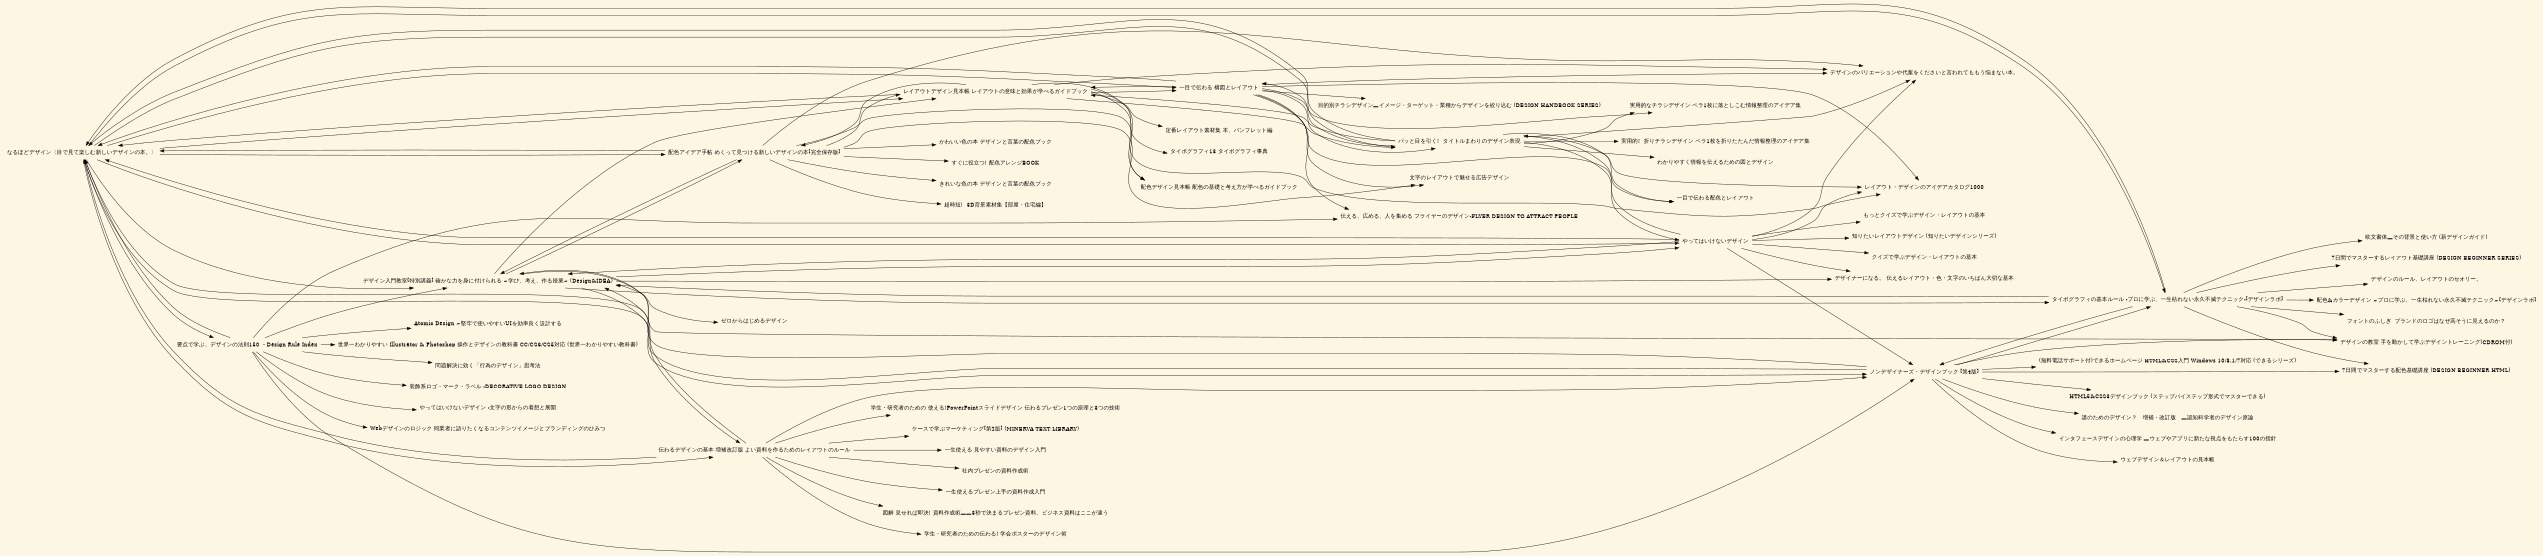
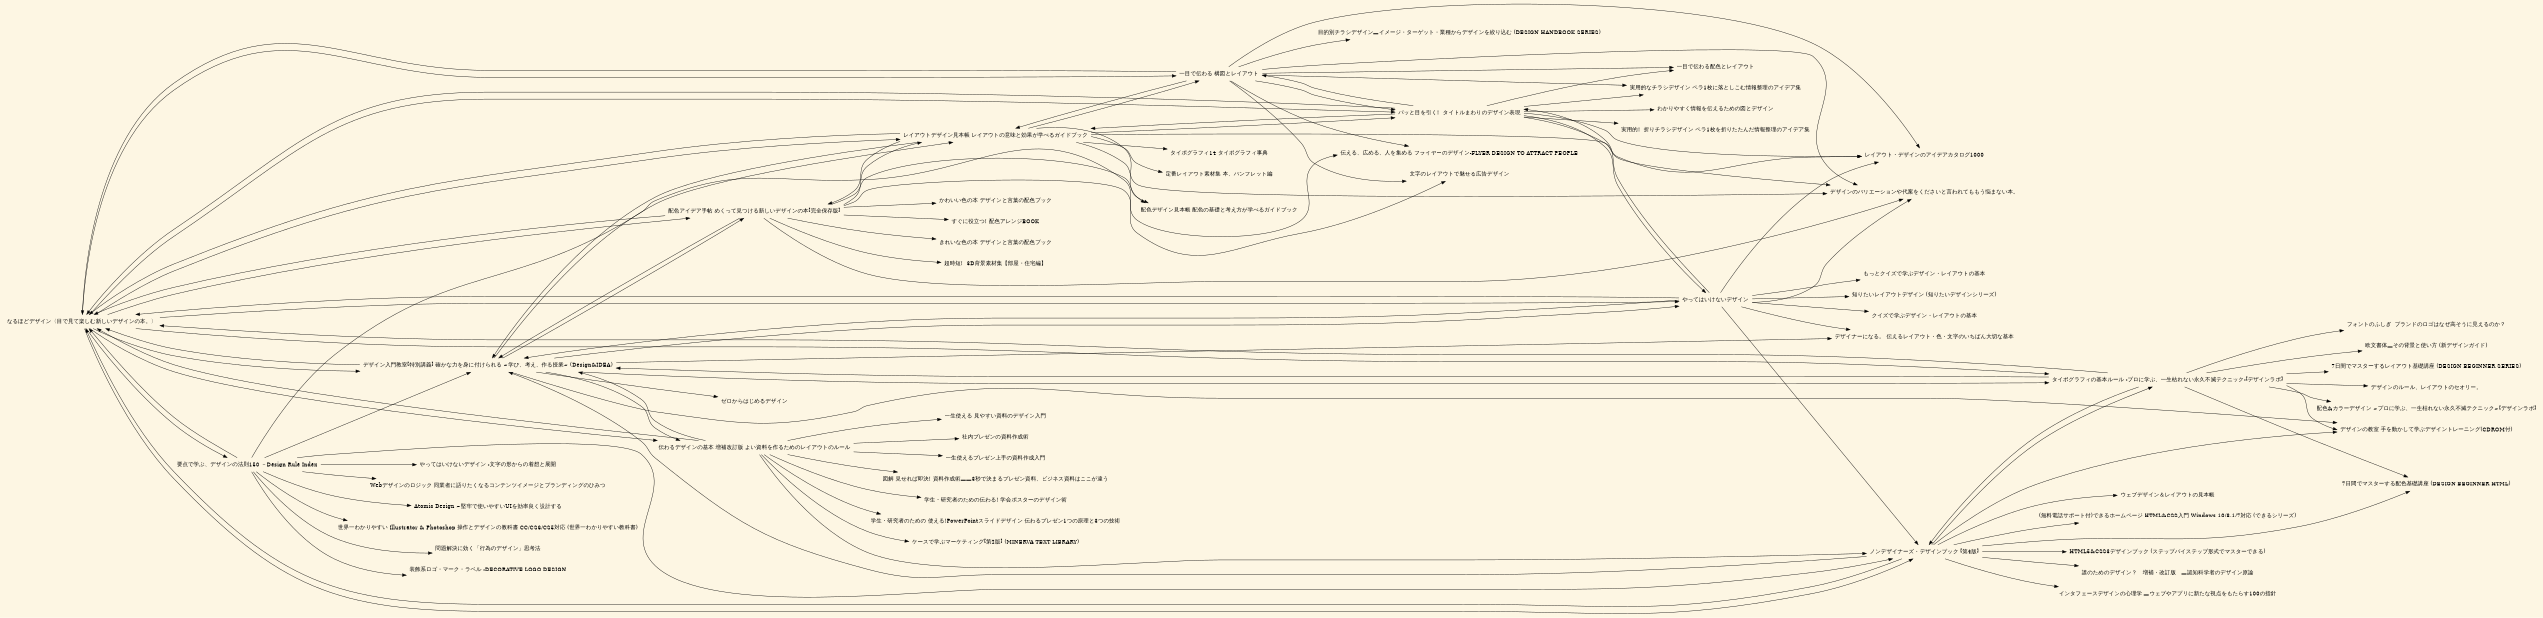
node "タイポグラフィ13 タイポグラフィ事典": label "タイポグラフィ13 タイポグラフィ事典" -> "タイポグラフィ14 タイポグラフィ事典"
edge "レイアウトデザイン見本帳 レイアウトの意味と効果が学べるガイドブック" -> "デザイン入門教室[特別講義] 確かな力を身に付けられる ~学び、考え、作る授業~ (Design&IDEA)": added
edge "デザイン入門教室[特別講義] 確かな力を身に付けられる ~学び、考え、作る授業~ (Design&IDEA)" -> "なるほどデザイン〈目で見て楽しむ新しいデザインの本。〉": added
